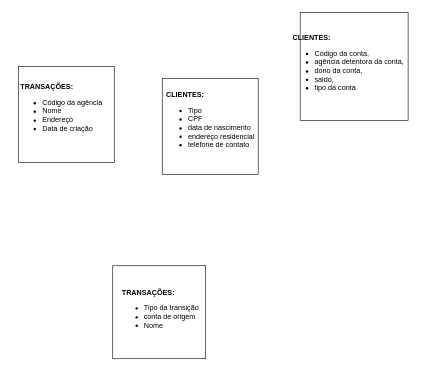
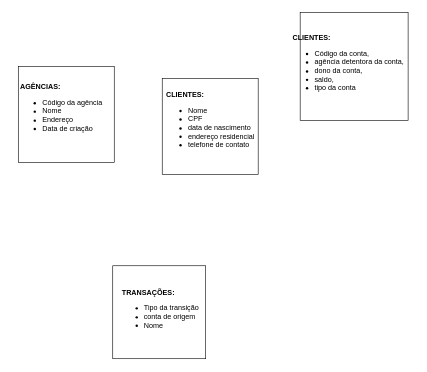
node "TRANSAÇÕES: Código da agência Nome Endereço Data de criação": label "TRANSAÇÕES: Código da agência Nome Endereço Data de criação" -> "AGÊNCIAS: Código da agência Nome Endereço Data de criação"
node "CLIENTES: Tipo CPF data de nascimento endereço residencial telefone de contato": label "CLIENTES: Tipo CPF data de nascimento endereço residencial telefone de contato" -> "CLIENTES: Nome CPF data de nascimento endereço residencial telefone de contato"
